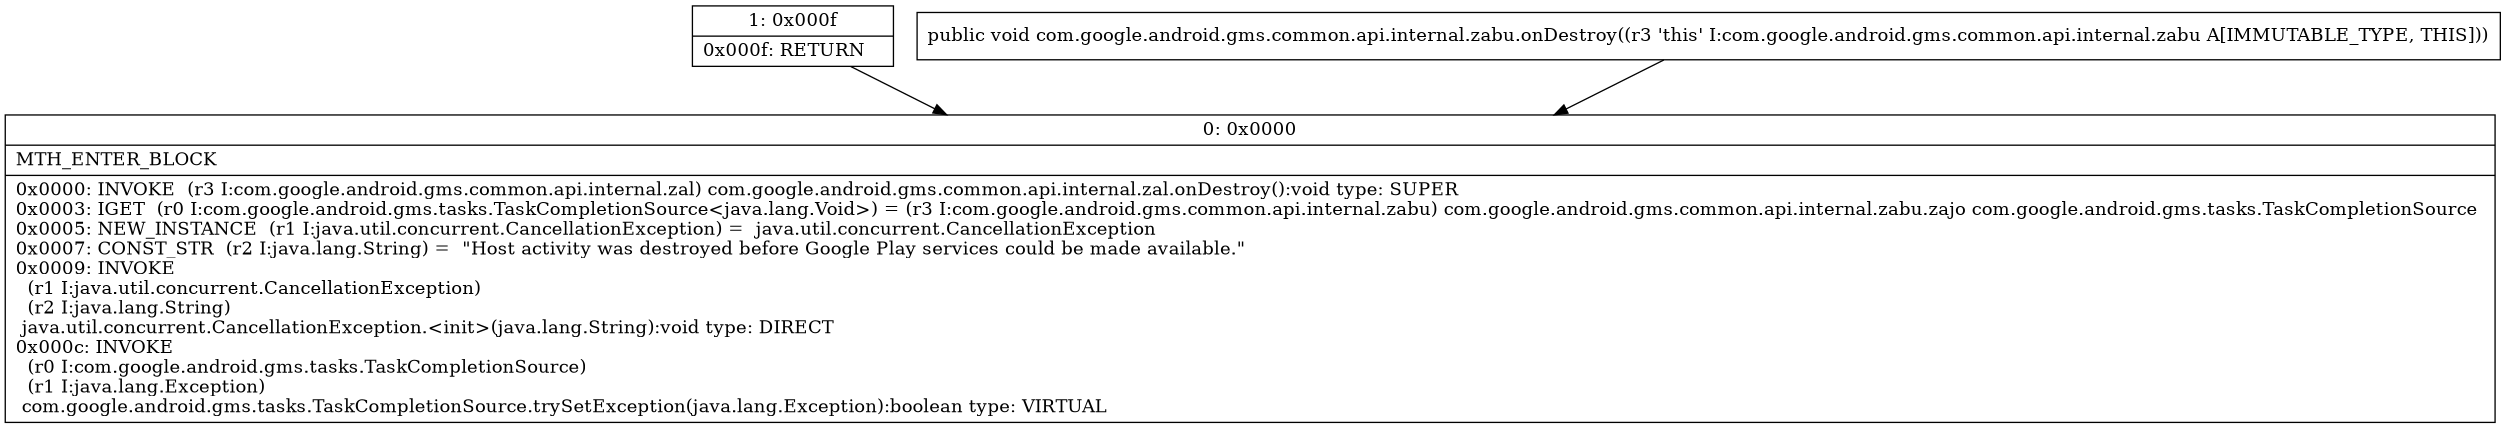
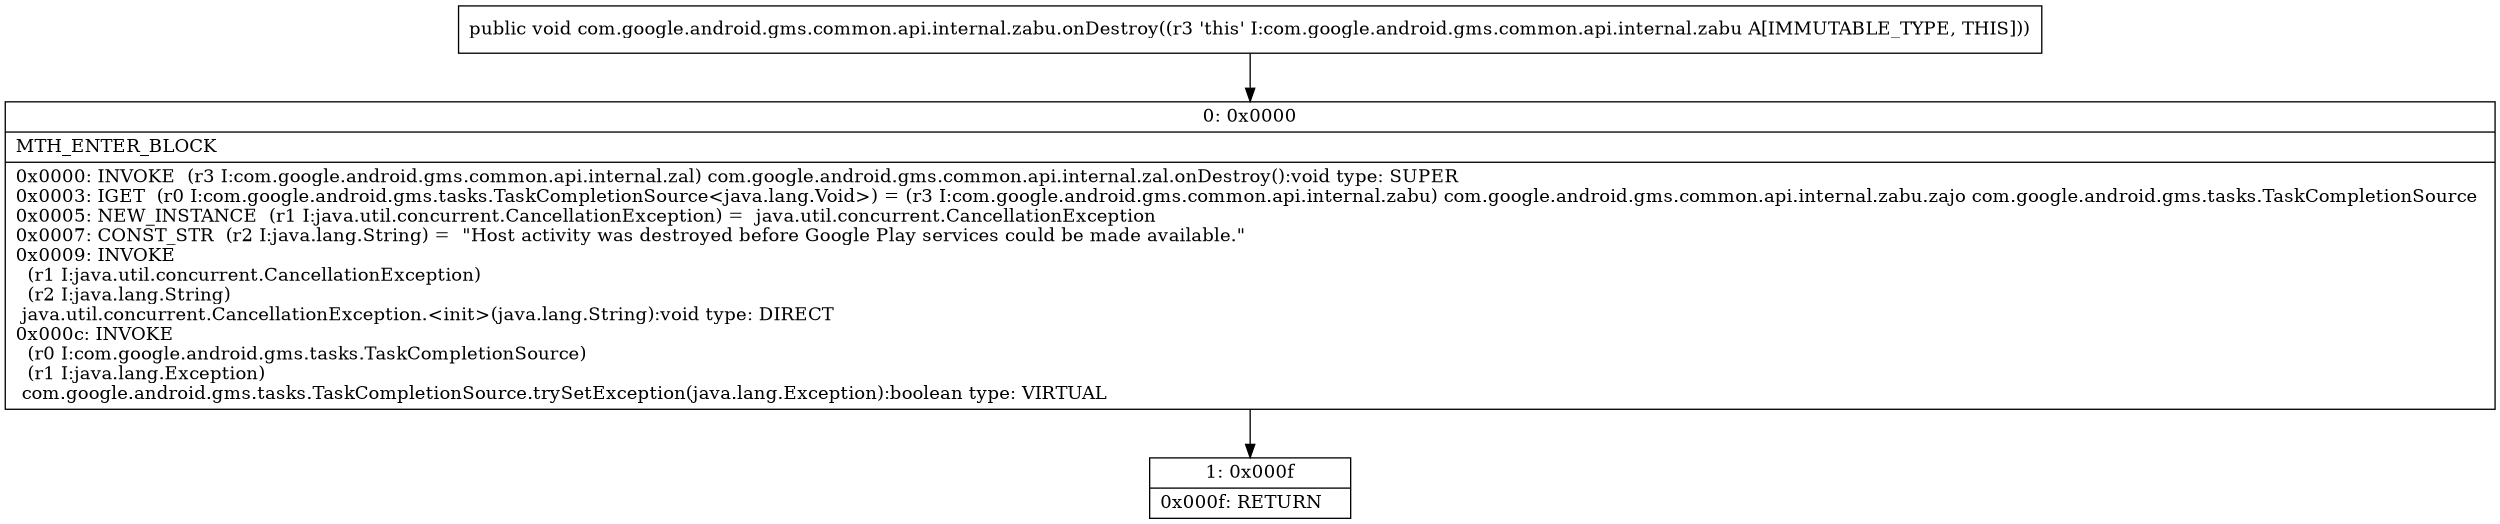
edge "1: 0x000f" -> "0: 0x0000": reversed
